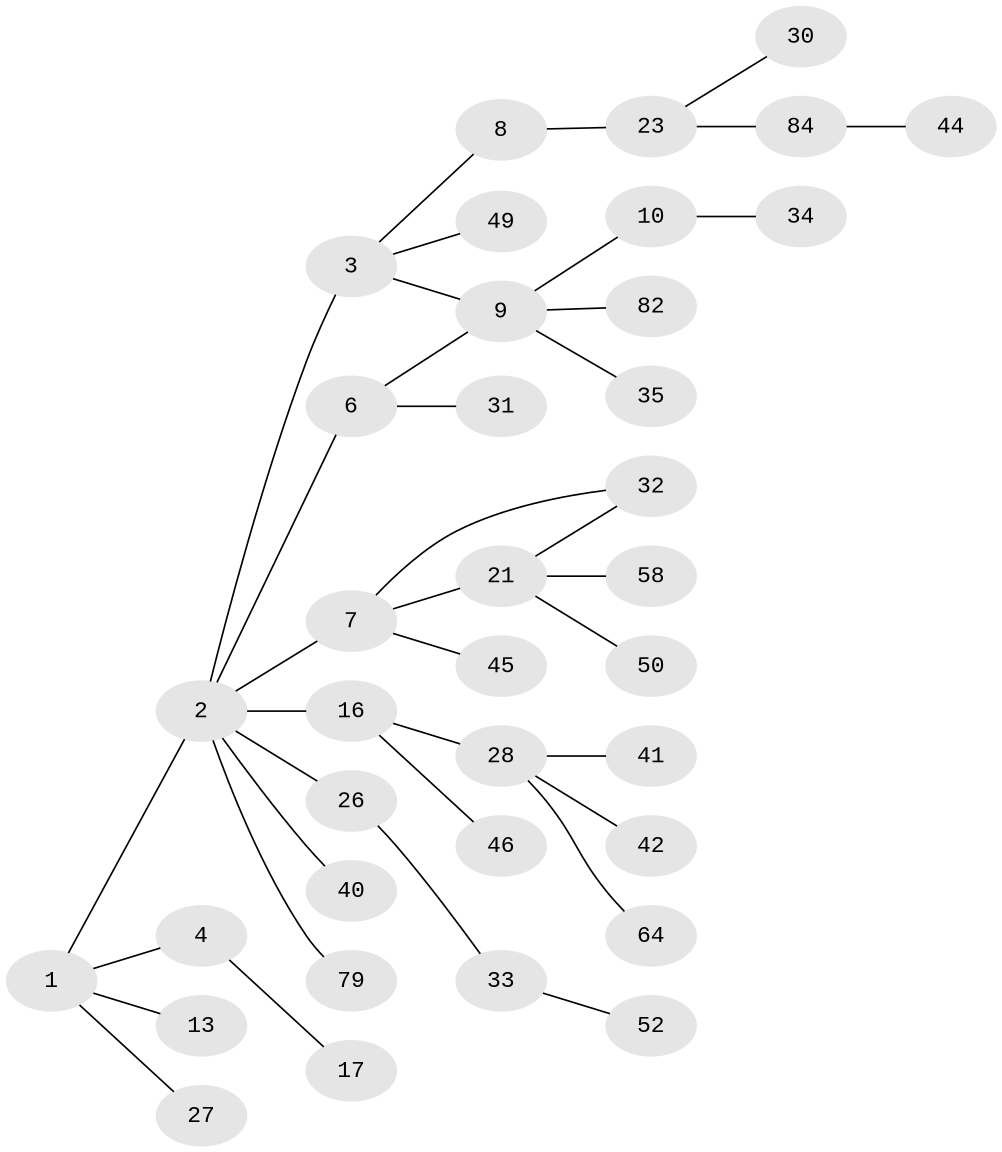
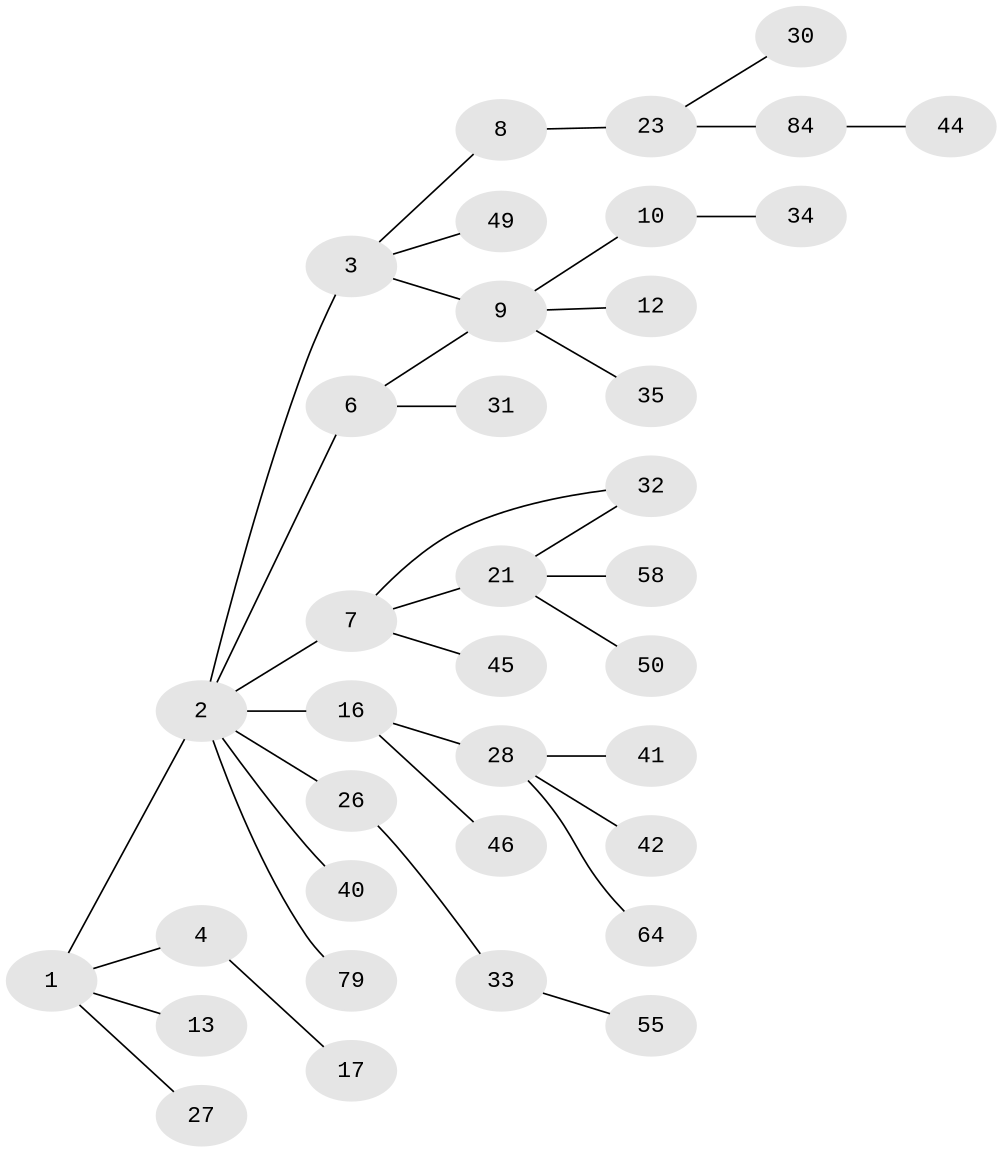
node "82": label "82" -> "12"
node "52": label "52" -> "55"
